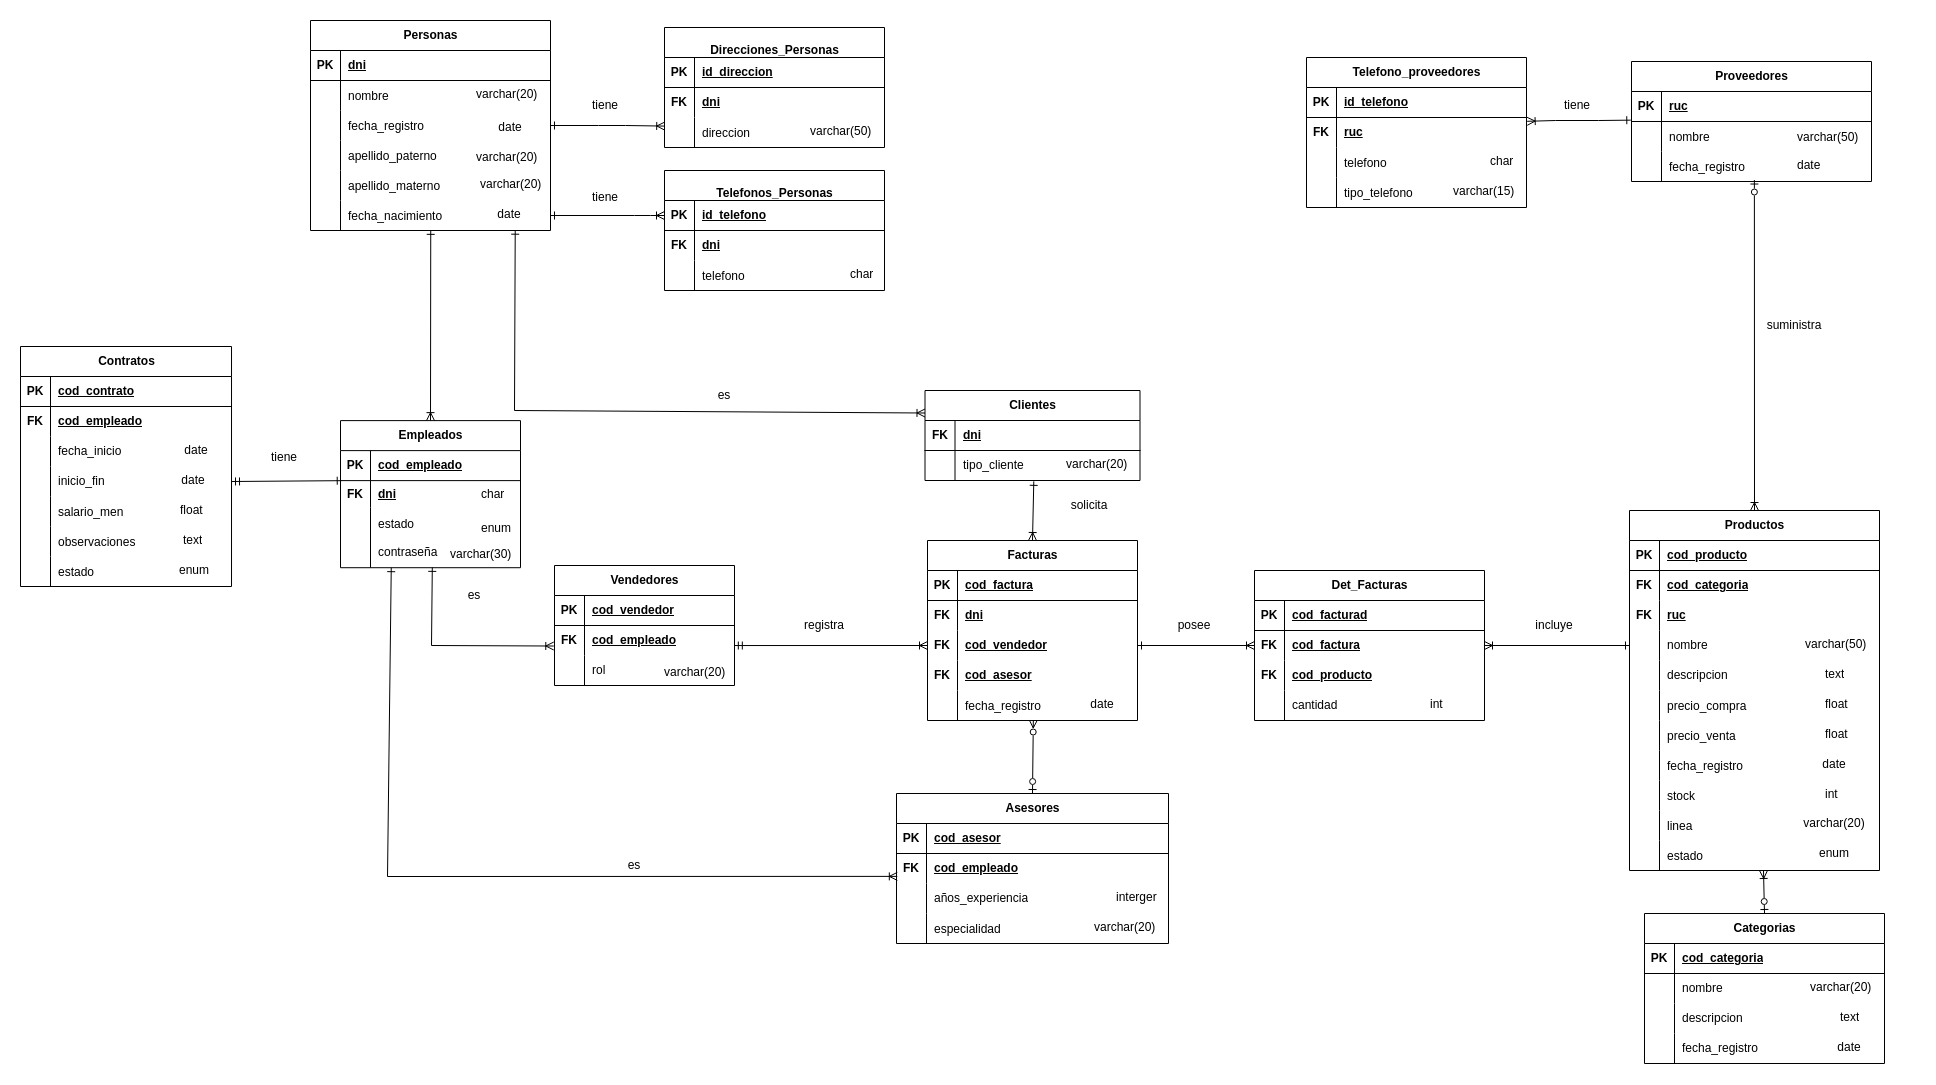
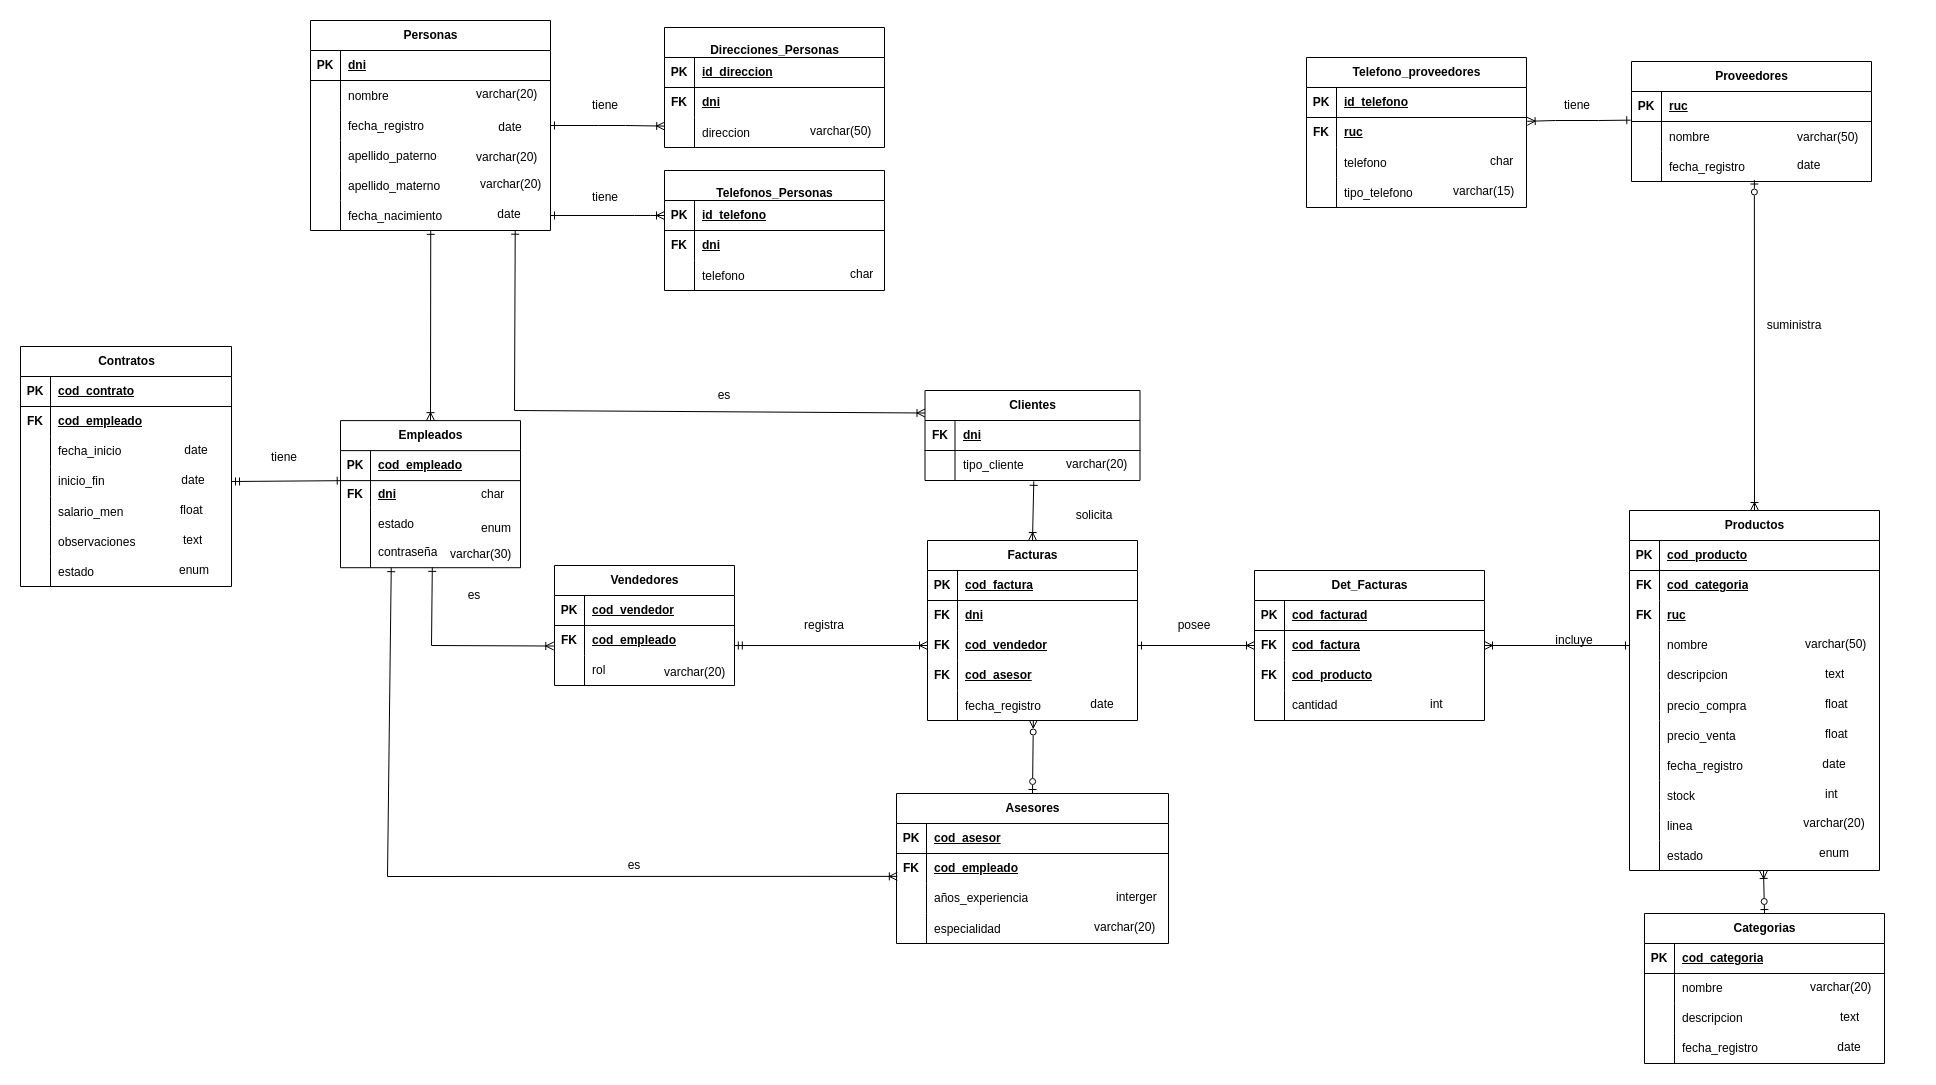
node "solicita": moved (1090, 506) -> (1095, 516)
node "incluye": moved (1555, 626) -> (1575, 641)
